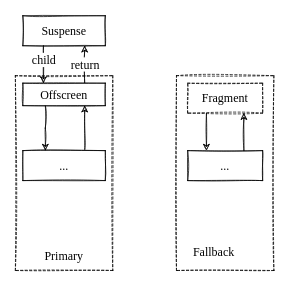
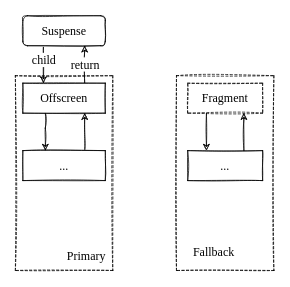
node "Suspense": shape rectangle -> rounded rectangle
node "Offscreen": size 83x23 -> 83x30
node "Primary": moved (64, 255) -> (87, 255)
